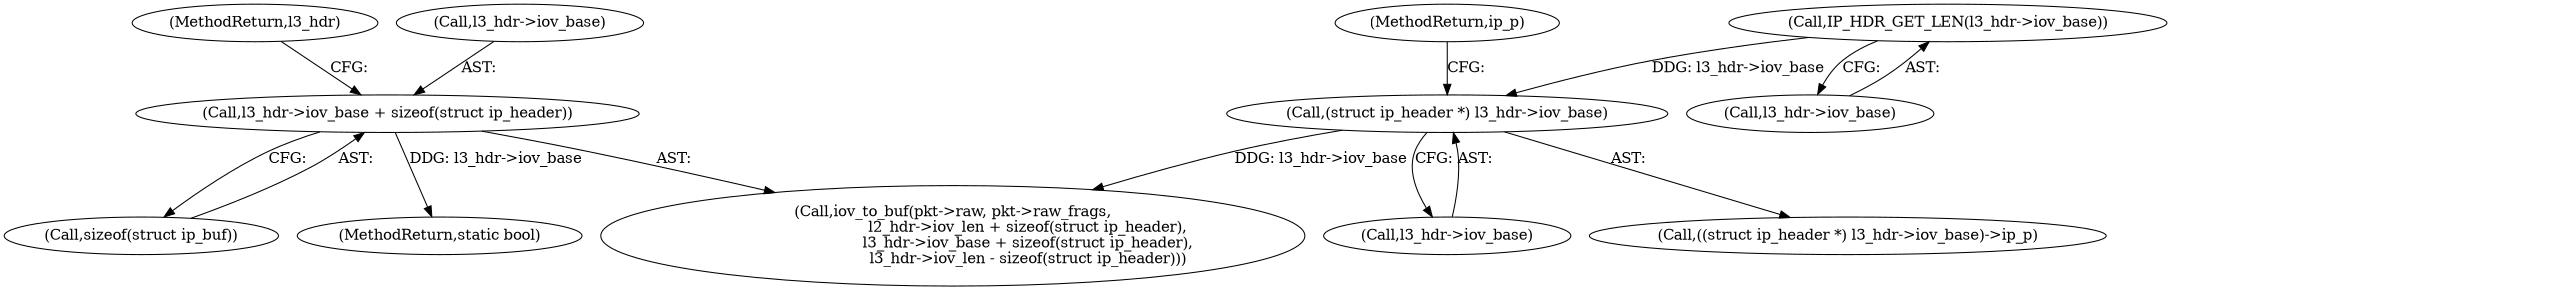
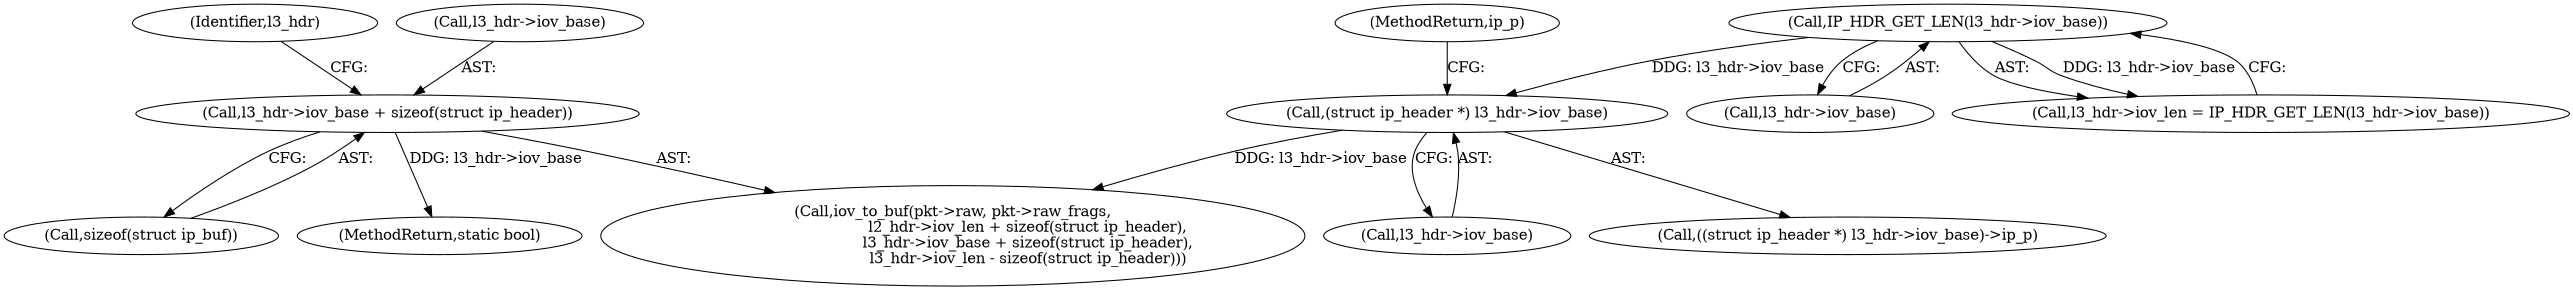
node "(MethodReturn,l3_hdr)": label "(MethodReturn,l3_hdr)" -> "(Identifier,l3_hdr)"
node "(Call,l3_hdr->iov_len = IP_HDR_GET_LEN(l3_hdr->iov_base))": added
